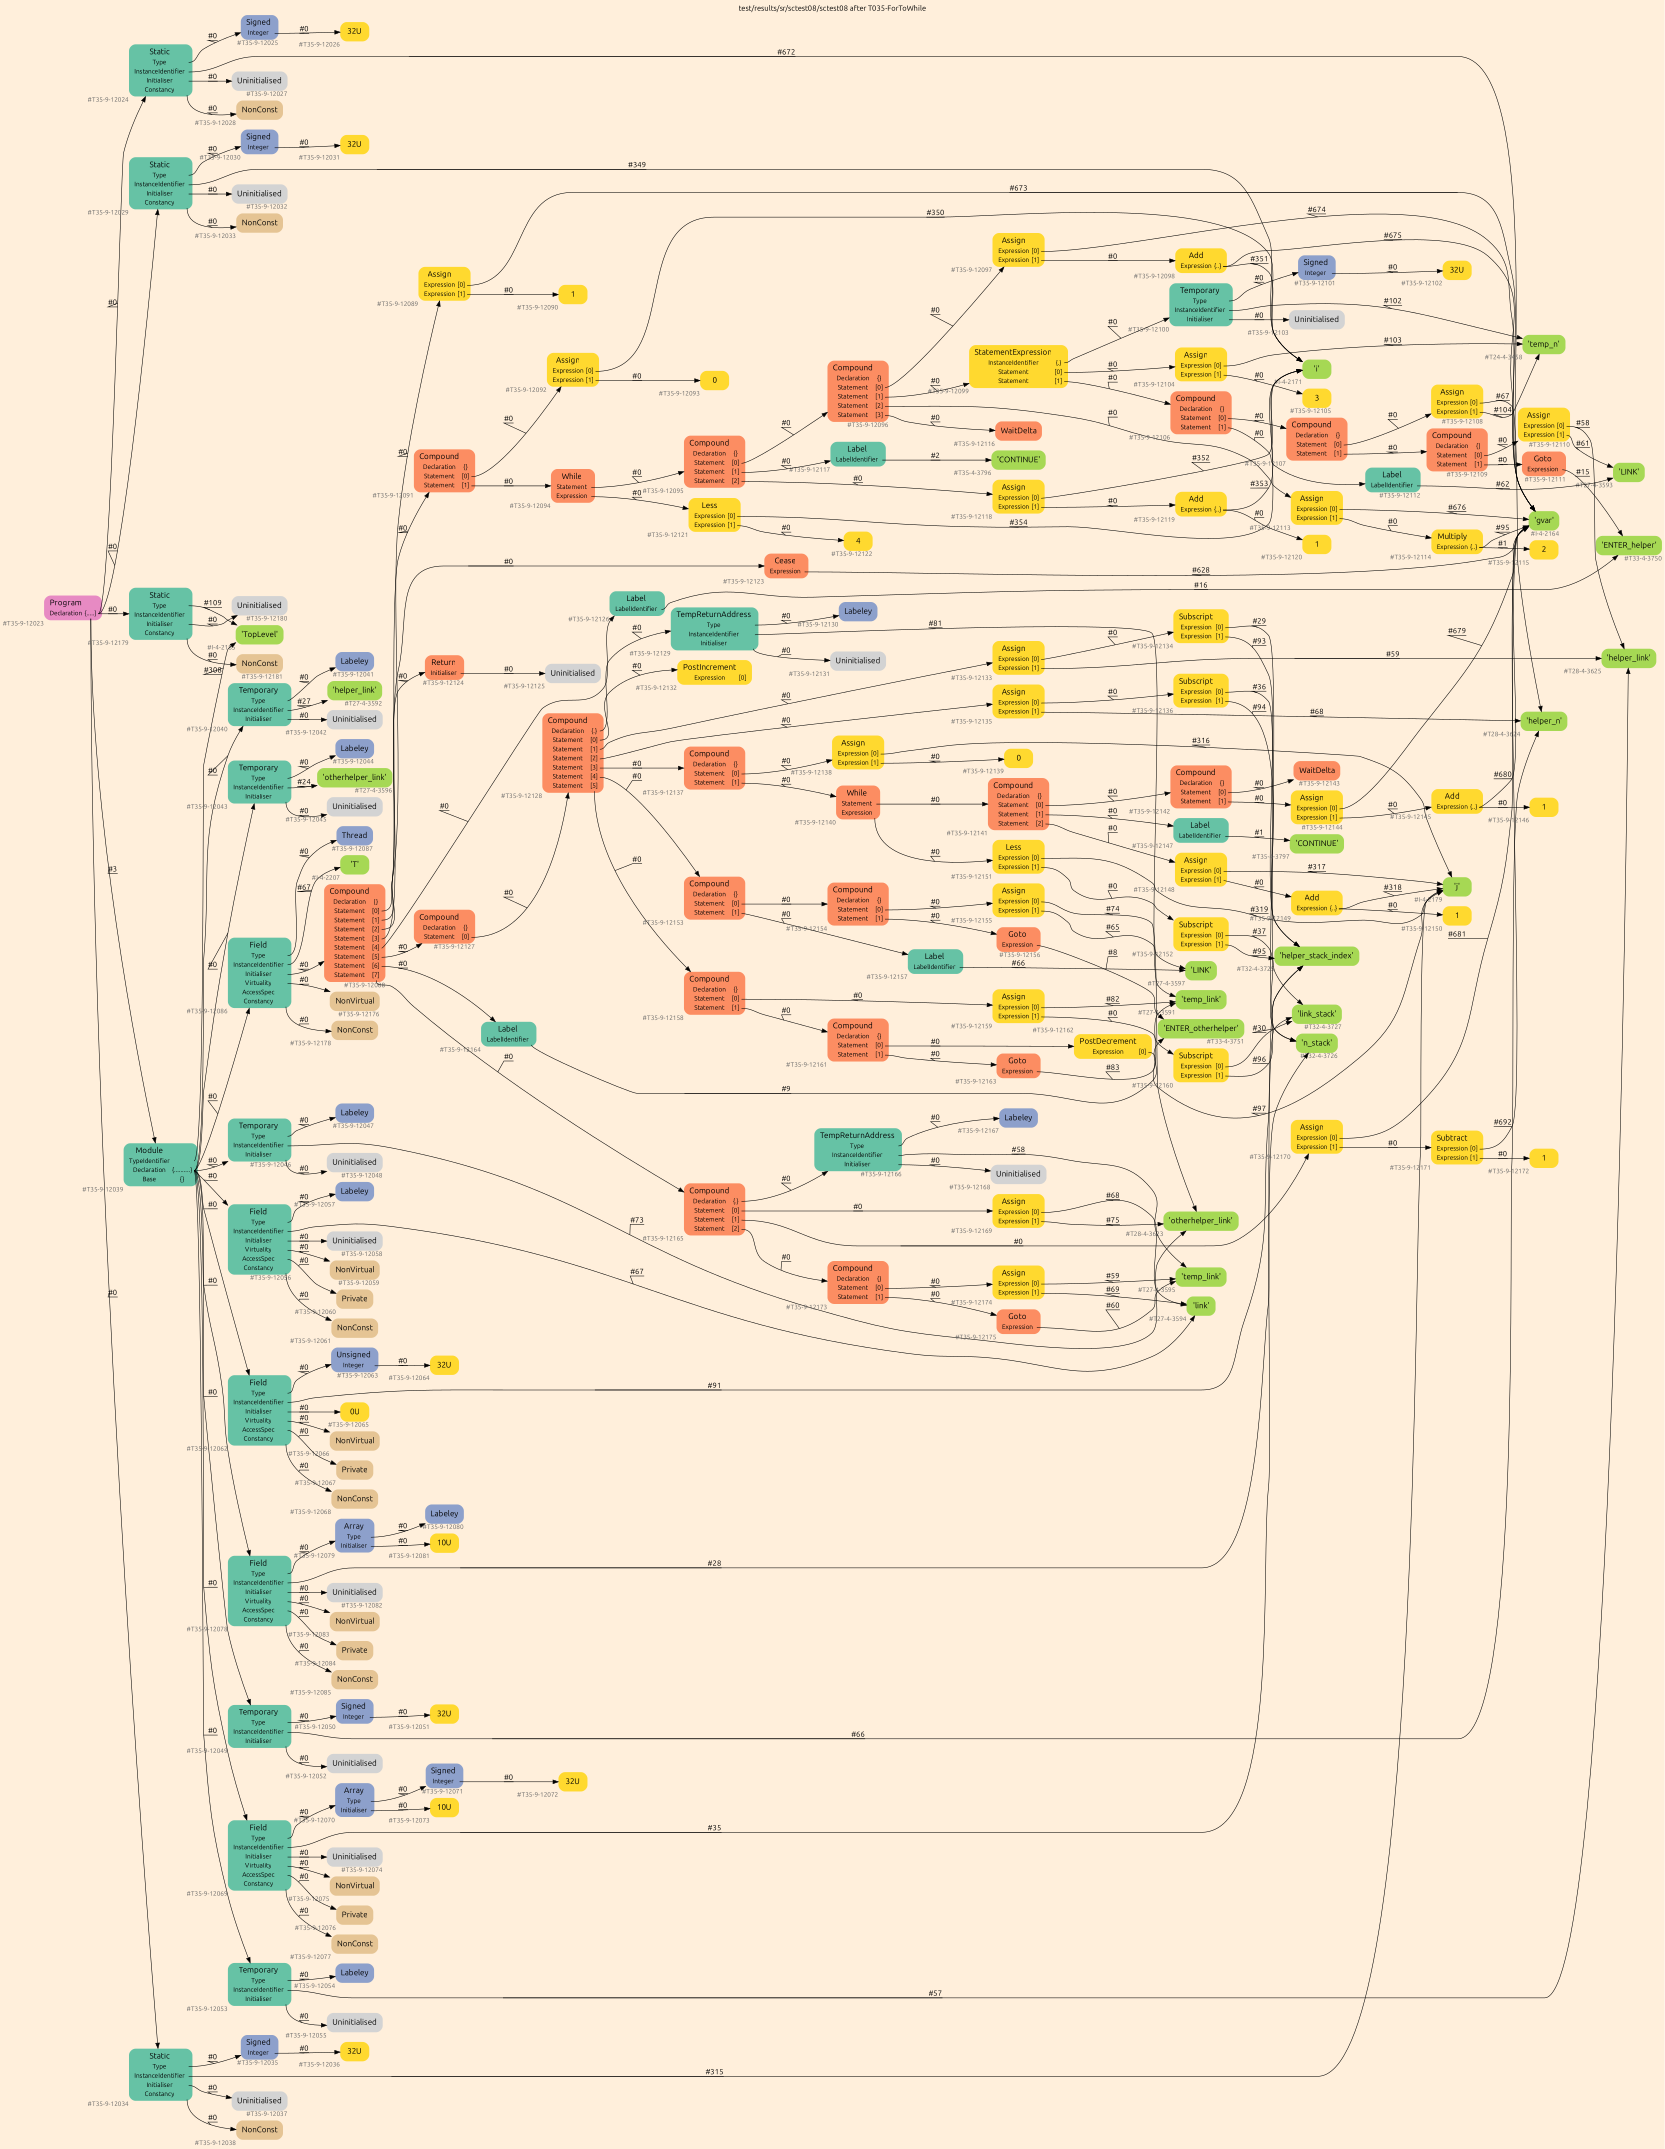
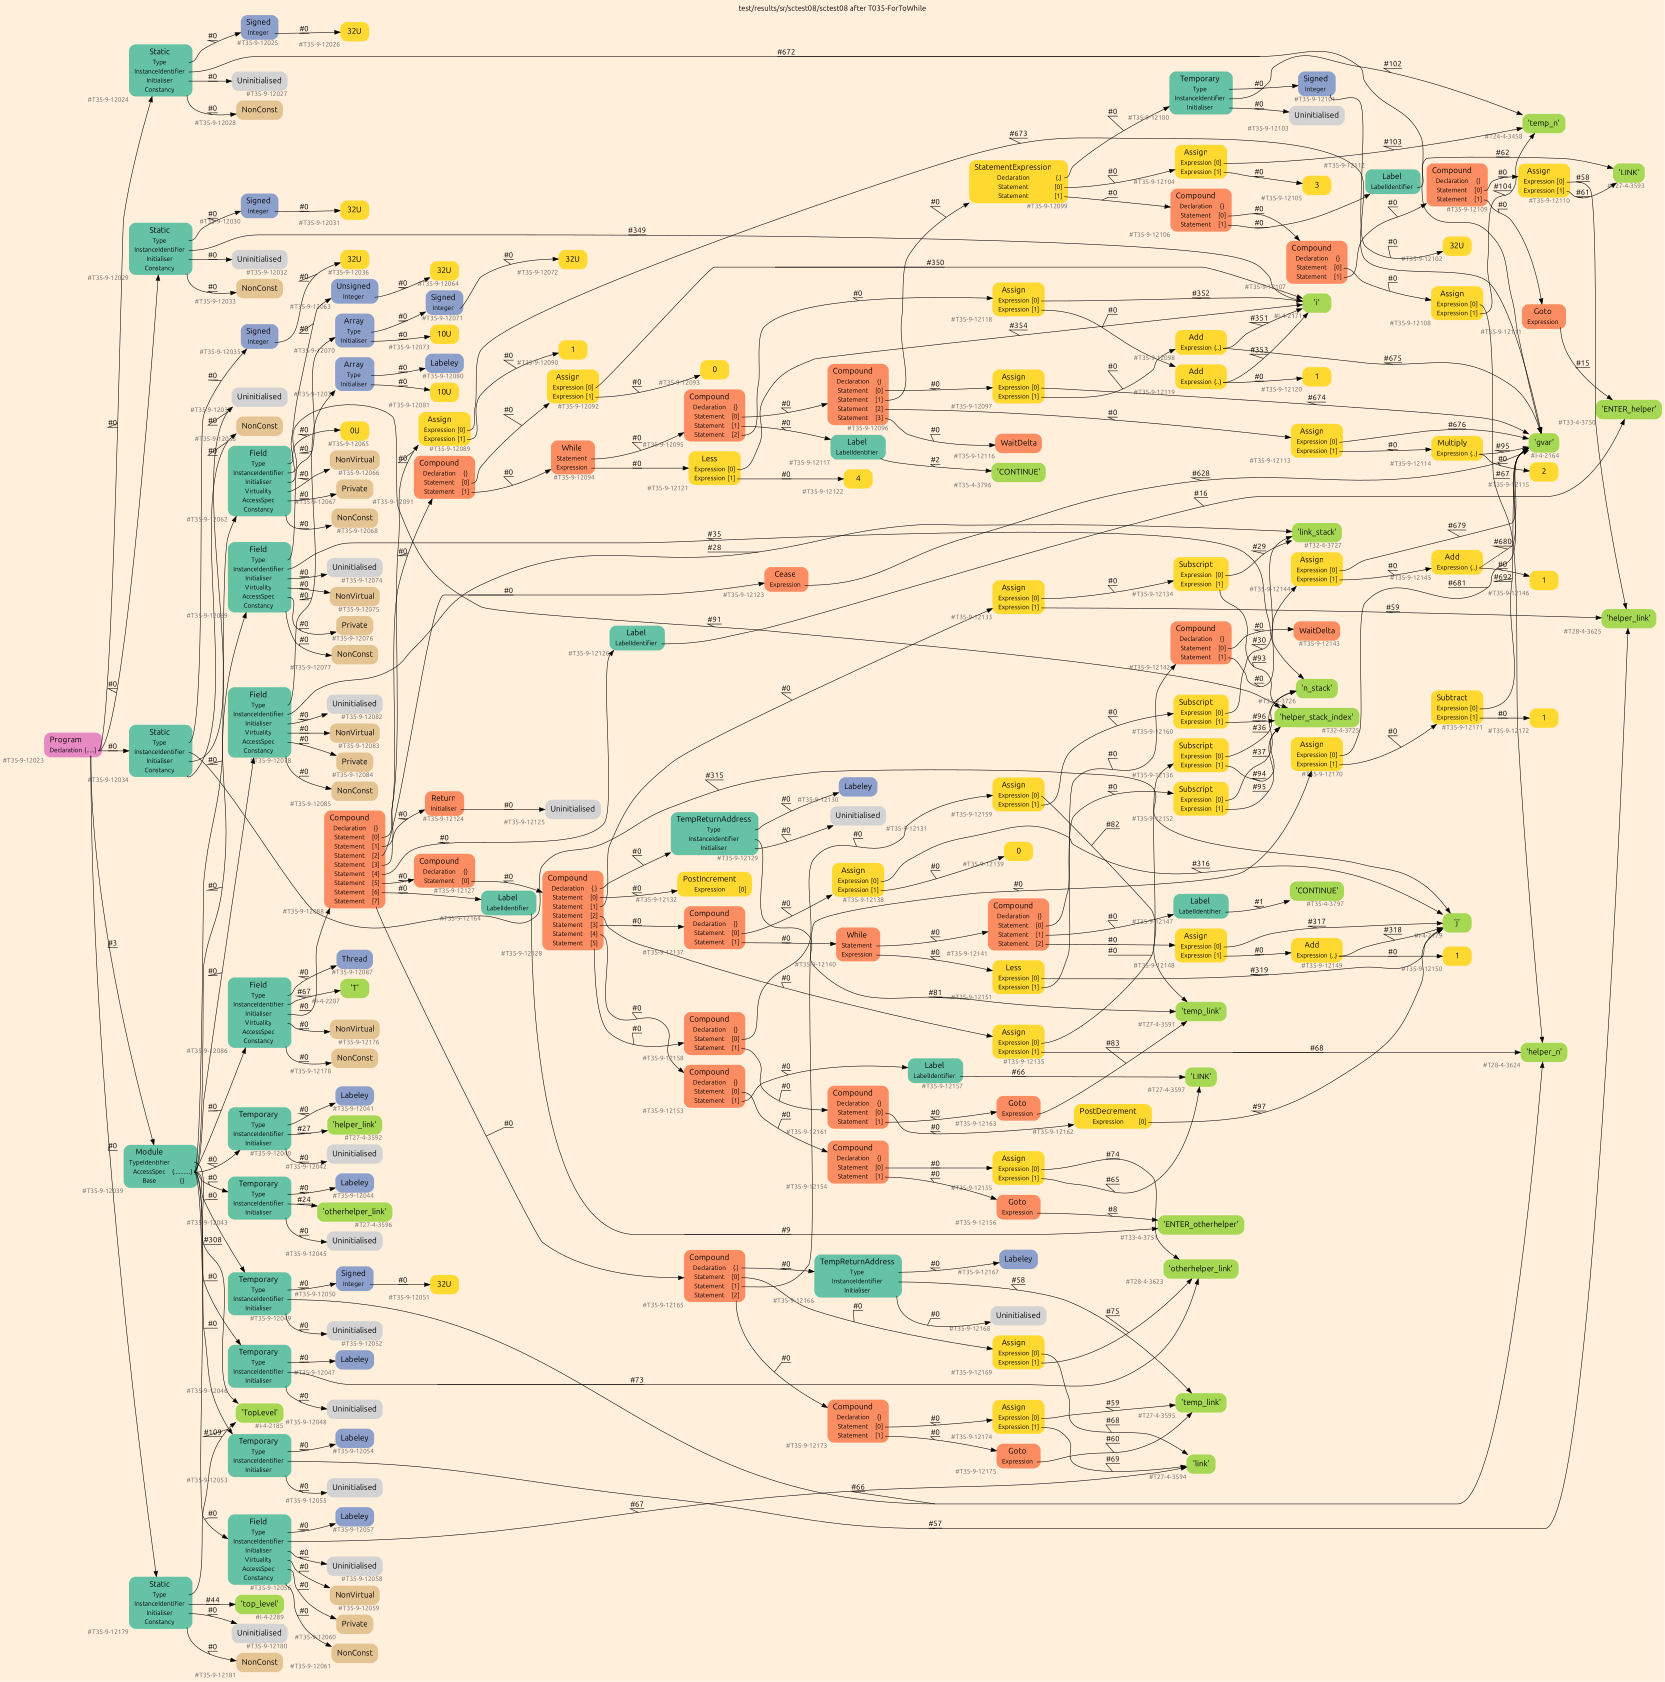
node "StatementExpression": text "InstanceIdentifier" -> "Declaration"
edge "Multiply" -> "2": label "#1" -> "#0"
node "Module": text "Declaration" -> "AccessSpec"
node "'top_level'": added
